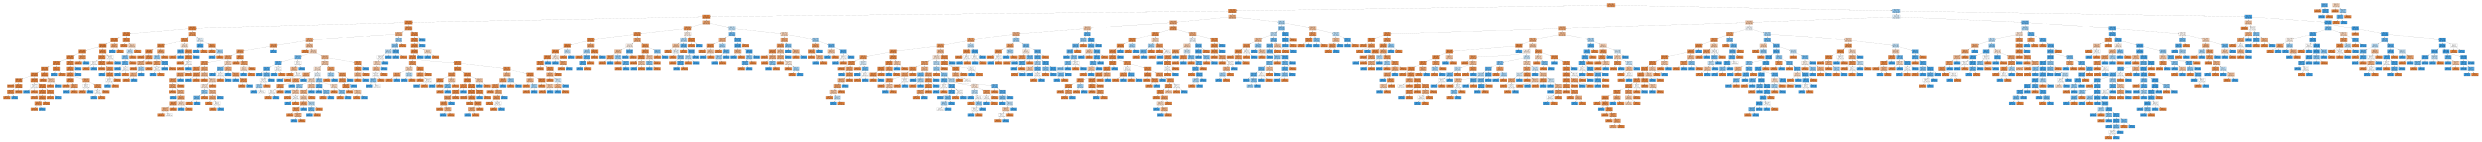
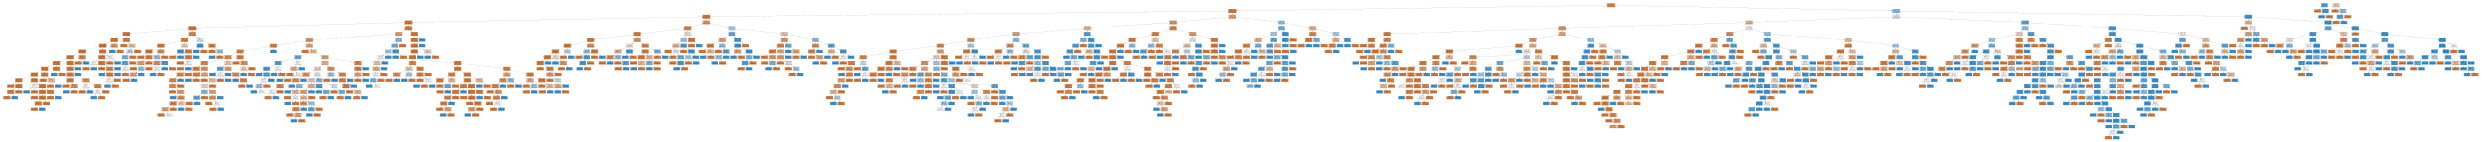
node "X[5] <= 16.5 samples = 42 value = [39, 3] class = fiber_100g": fillcolor #e58139eb -> #399de5d8
node "X[31] <= 11.85 samples = 11 value = [5, 6] class = fat_100g": fillcolor #e5813955 -> #399de52a
